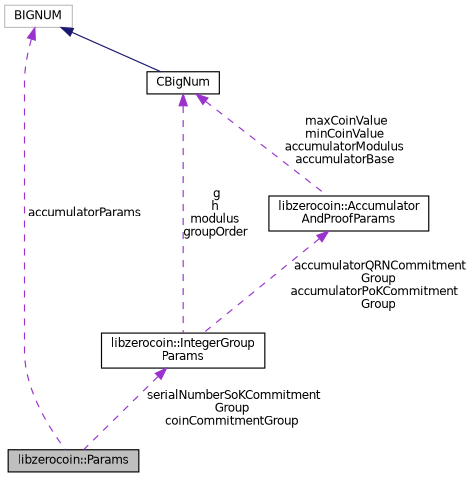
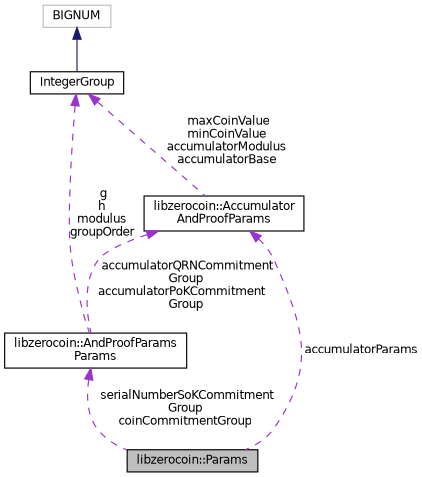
node "CBigNum": label "CBigNum" -> "IntegerGroup"
edge "libzerocoin::Params" -> "BIGNUM": now "libzerocoin::Params" -> "libzerocoin::Accumulator AndProofParams"
node "libzerocoin::IntegerGroup Params": label "libzerocoin::IntegerGroup Params" -> "libzerocoin::AndProofParams Params"
